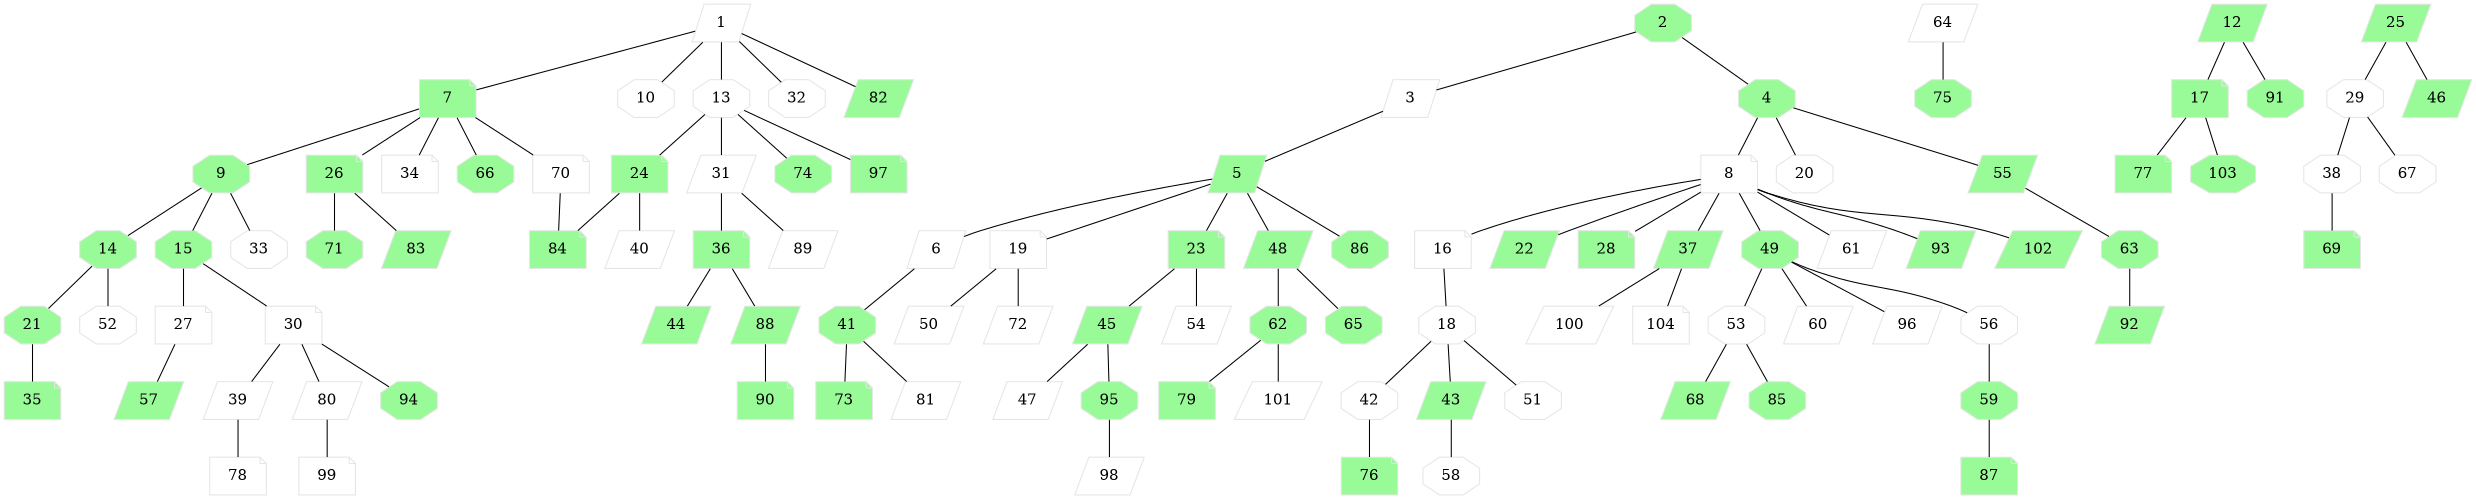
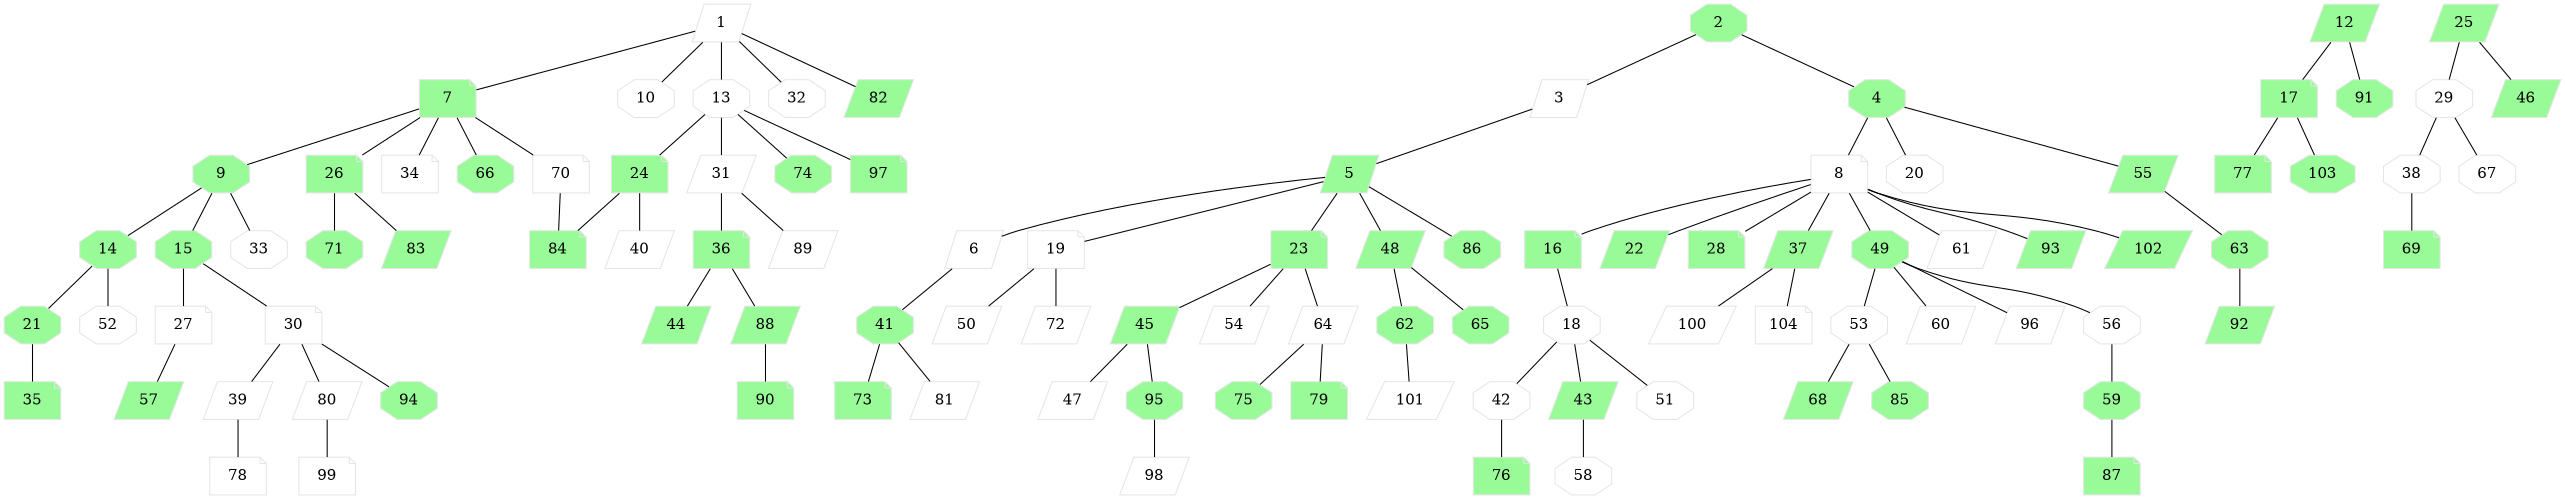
node "16": fillcolor white -> palegreen
edge "23" -- "64": added
edge "62" -- "79": now "64" -- "79"
